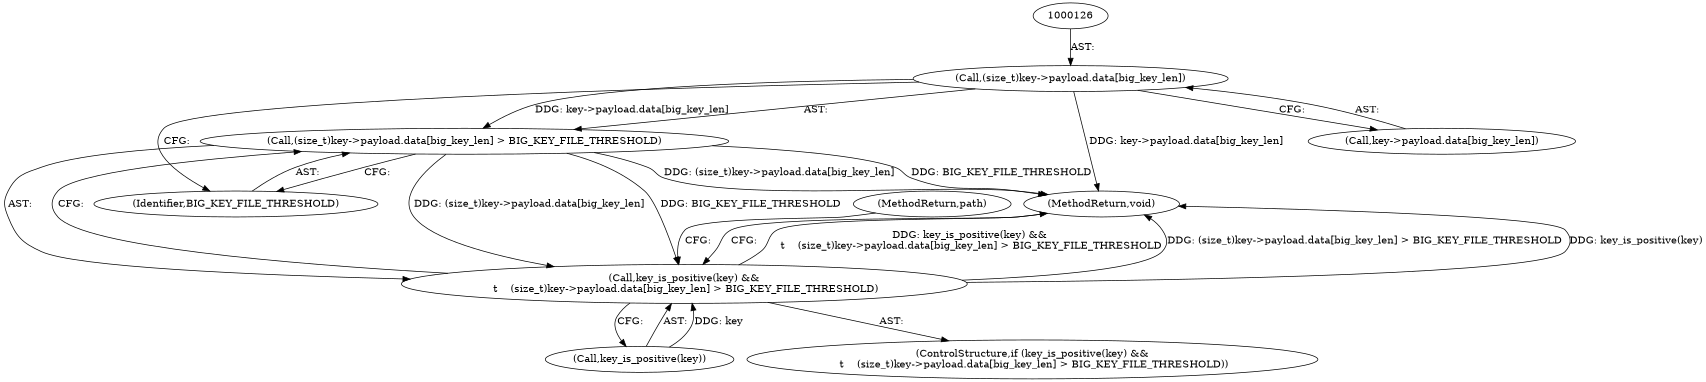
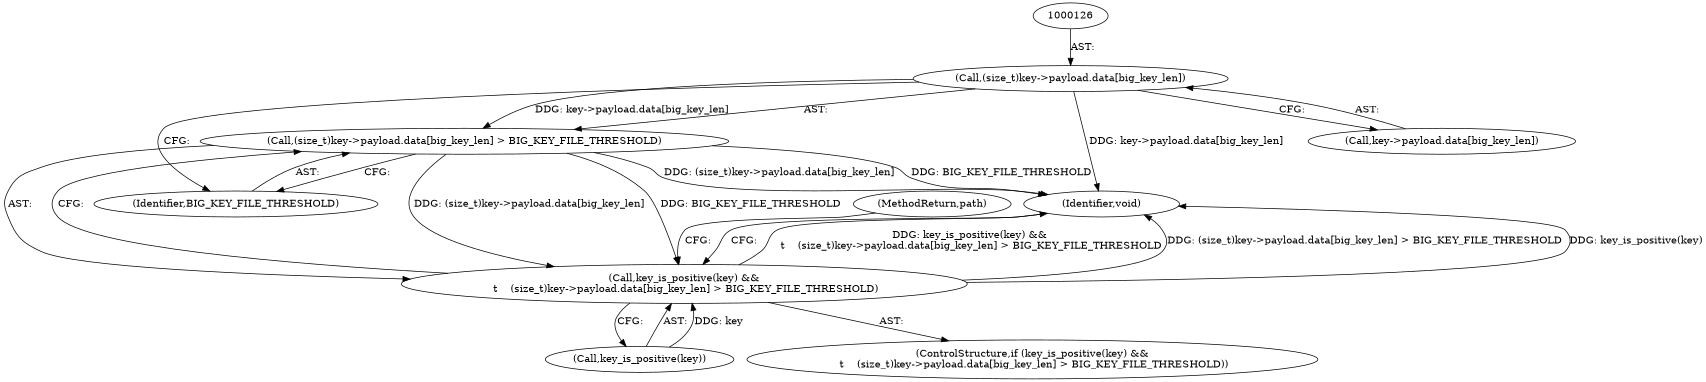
node "(MethodReturn,void)": label "(MethodReturn,void)" -> "(Identifier,void)"
